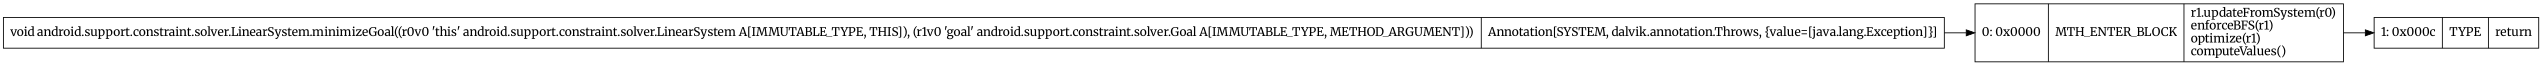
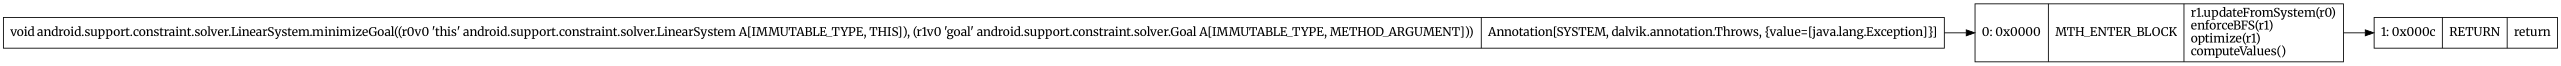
node "1: 0x000c": text "TYPE" -> "RETURN"
